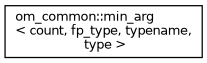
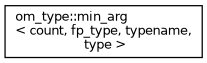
node "om_common::min_arg < count, fp_type, typename, type >": label "om_common::min_arg < count, fp_type, typename, type >" -> "om_type::min_arg < count, fp_type, typename, type >"
